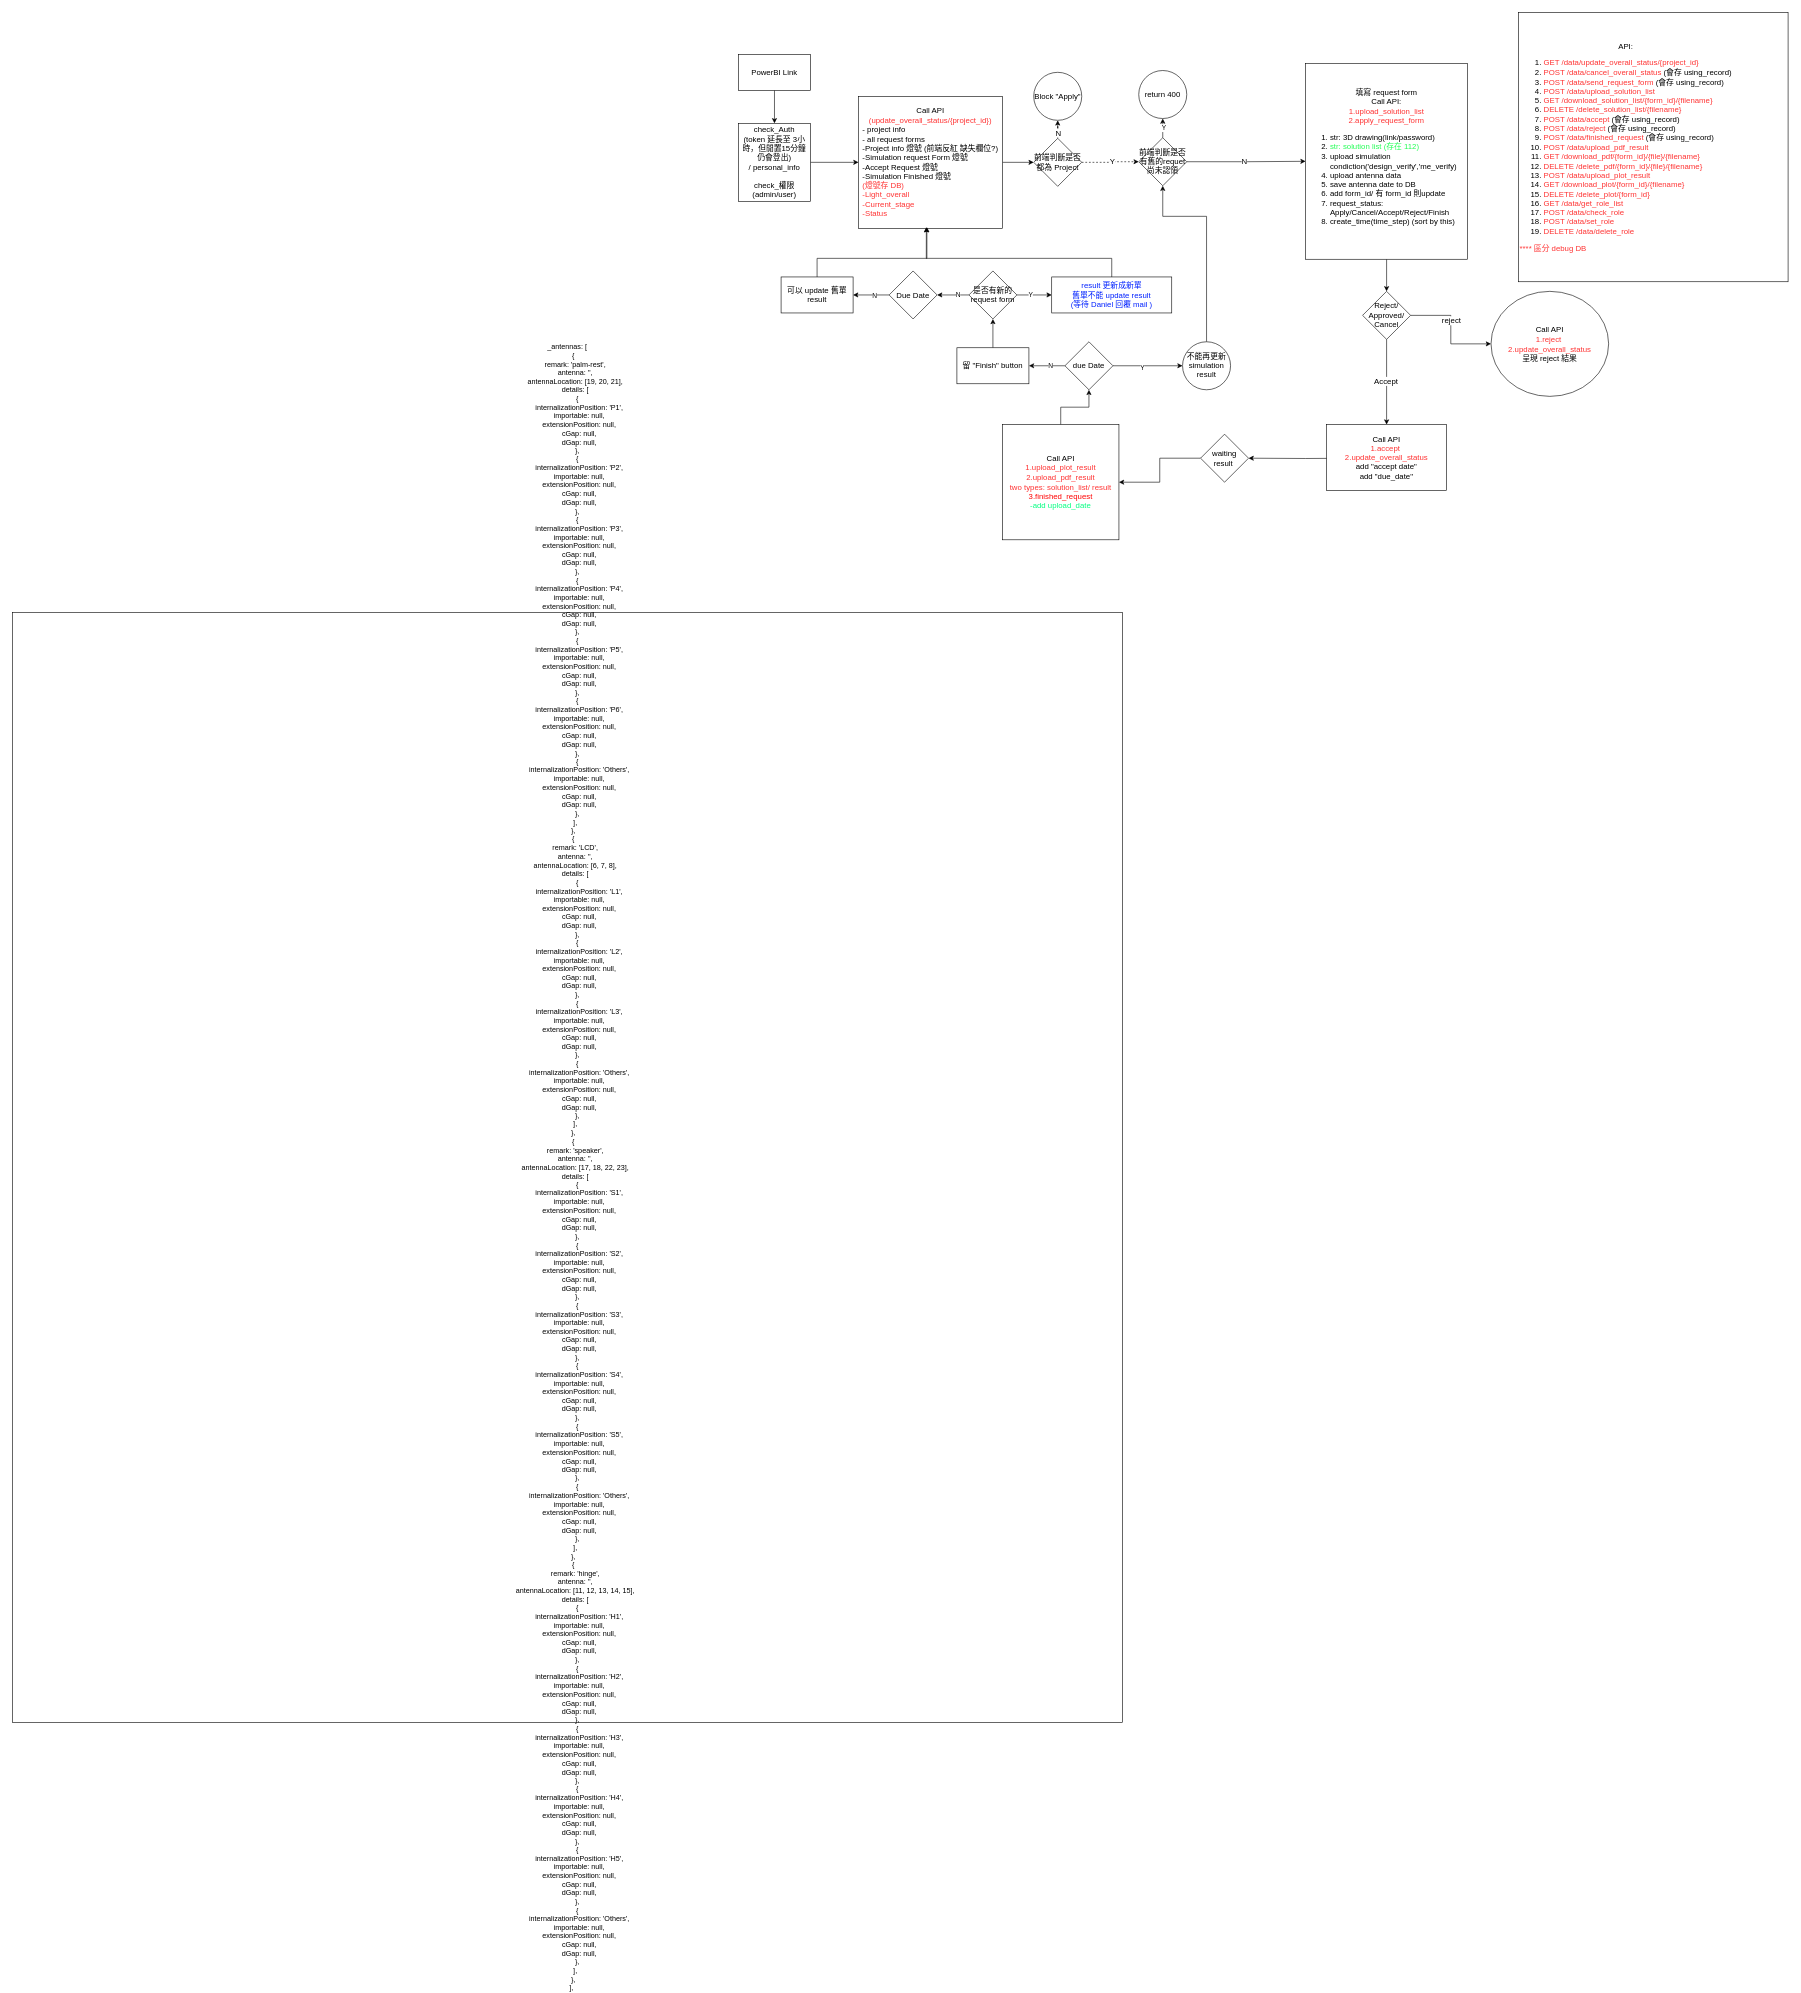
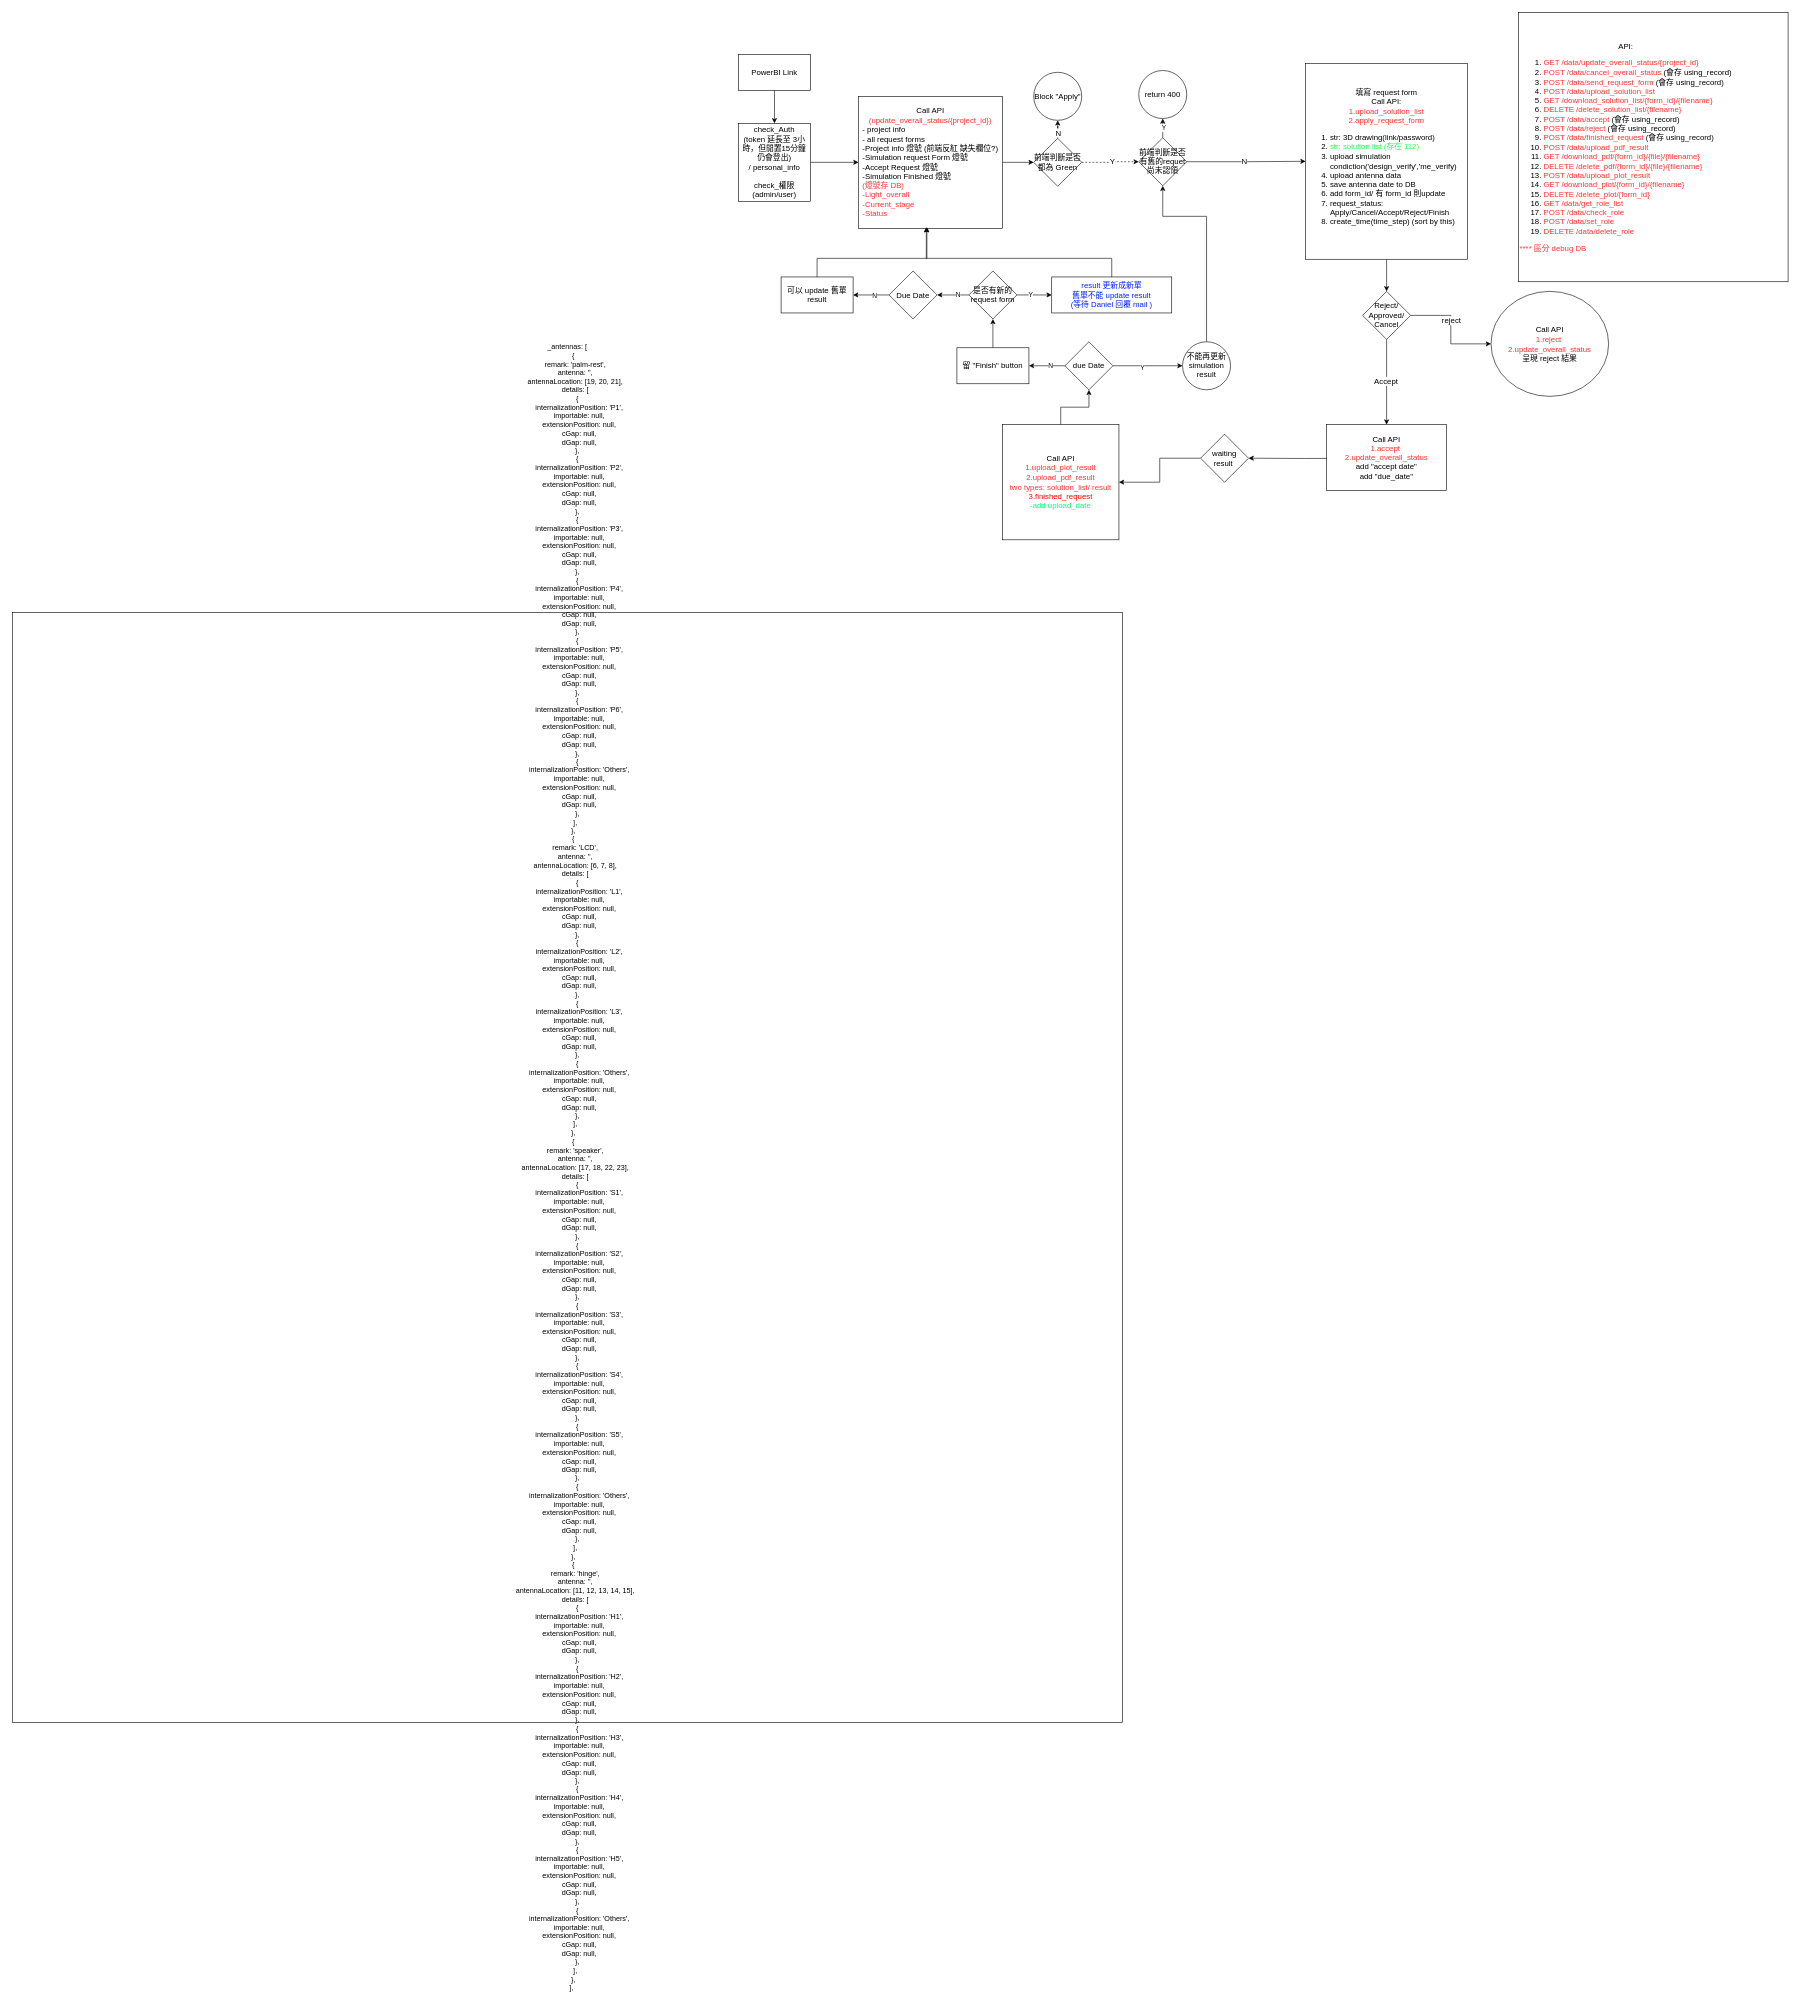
node "前端判斷是否都為 Project": label "前端判斷是否都為 Project" -> "前端判斷是否都為 Green"
